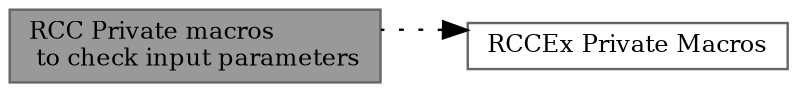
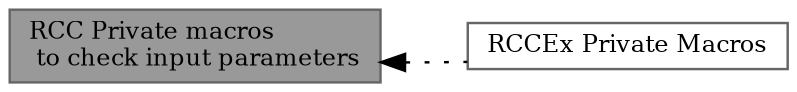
edge "RCC Private macros to check input parameters" -> "RCCEx Private Macros": reversed
